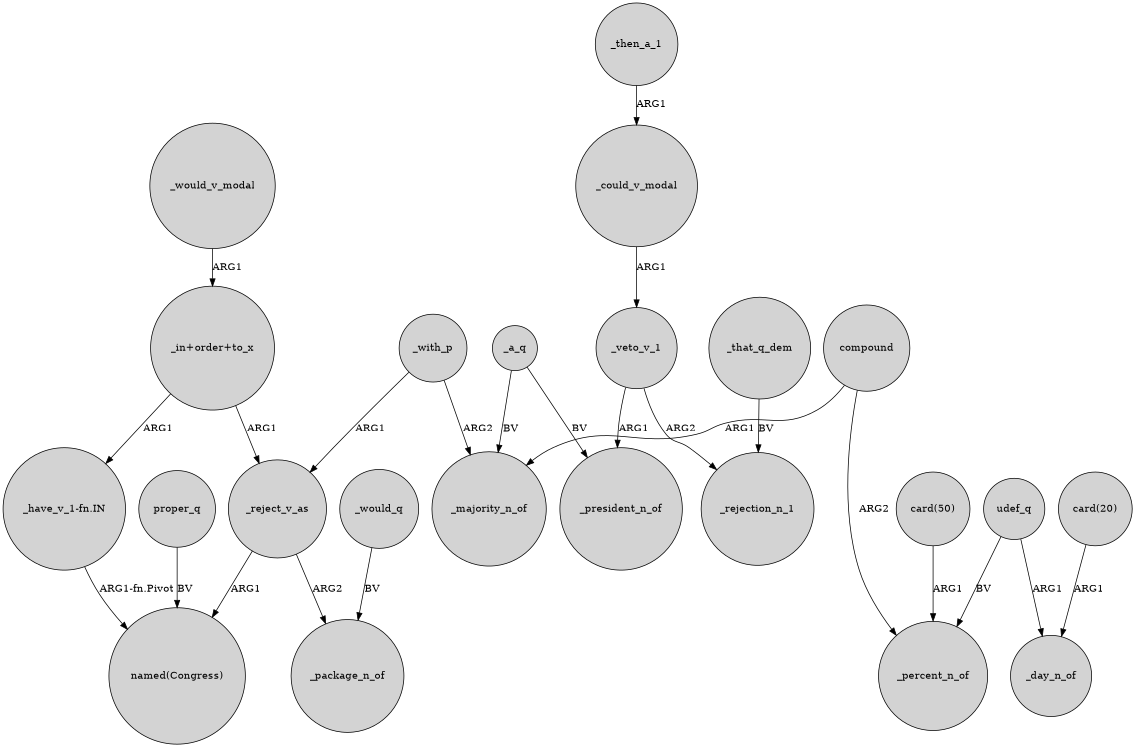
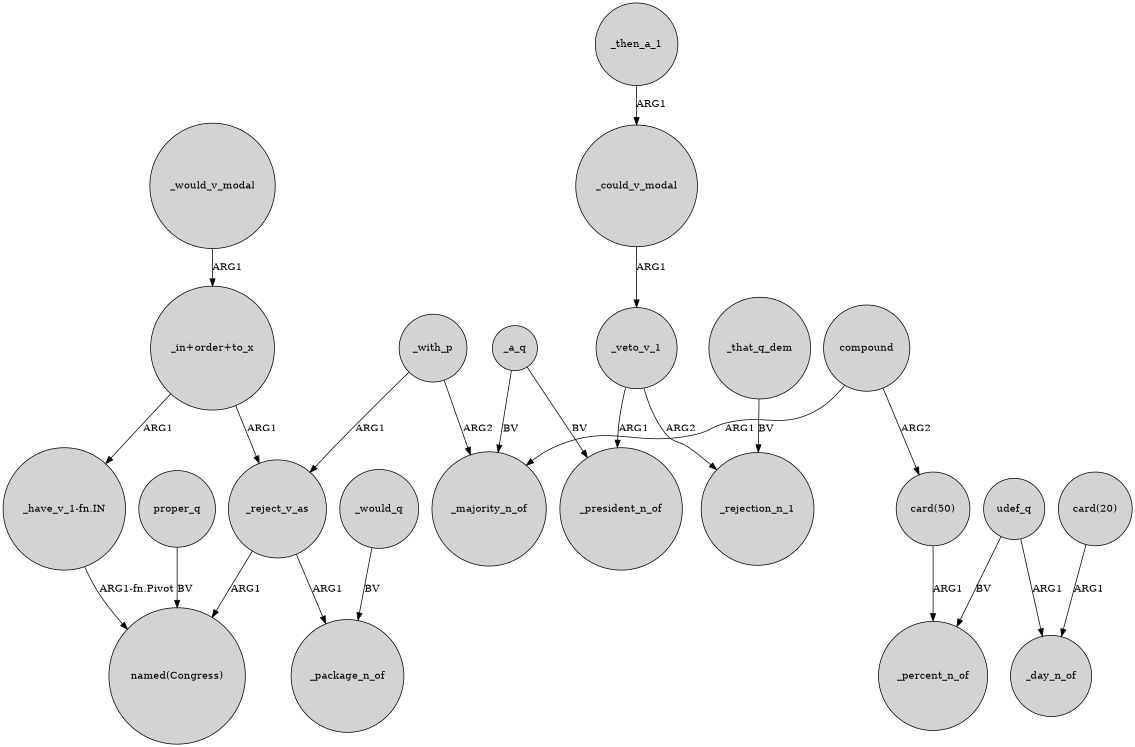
edge "compound" -> "_percent_n_of": now "compound" -> "card(50)"
edge "_reject_v_as" -> "_package_n_of": label "ARG2" -> "ARG1"
